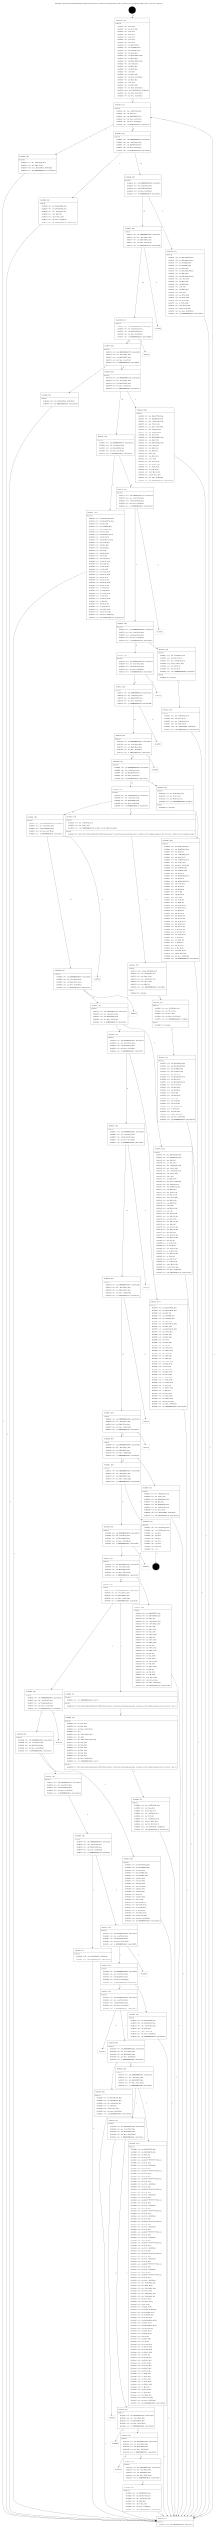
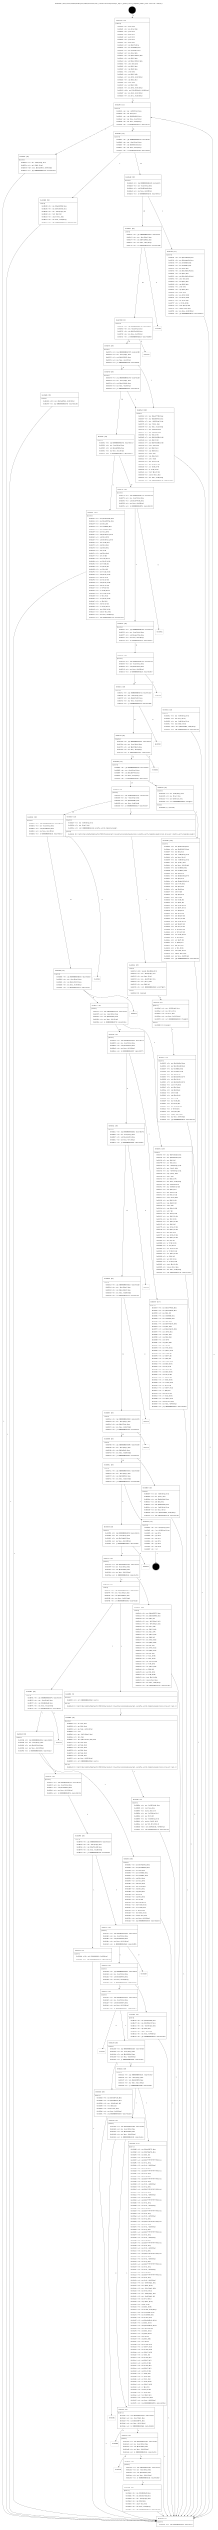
edge "0x401724 [28]" -> "0x401e8b [15]": now "0x401724 [28]" -> "0x4025e2 [108]"
node "0x401ef4 [29]": removed
